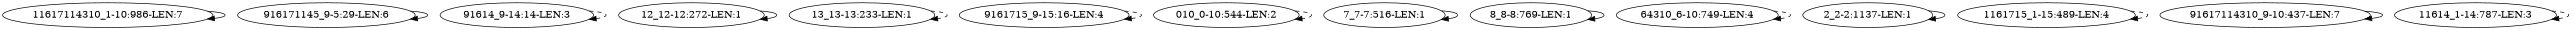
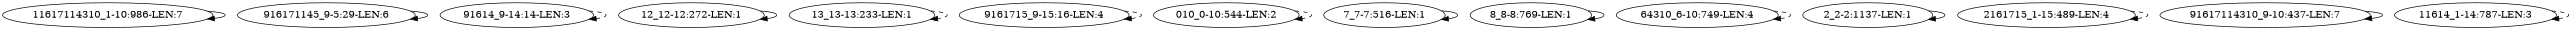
node "1161715_1-15:489-LEN:4": label "1161715_1-15:489-LEN:4" -> "2161715_1-15:489-LEN:4"
